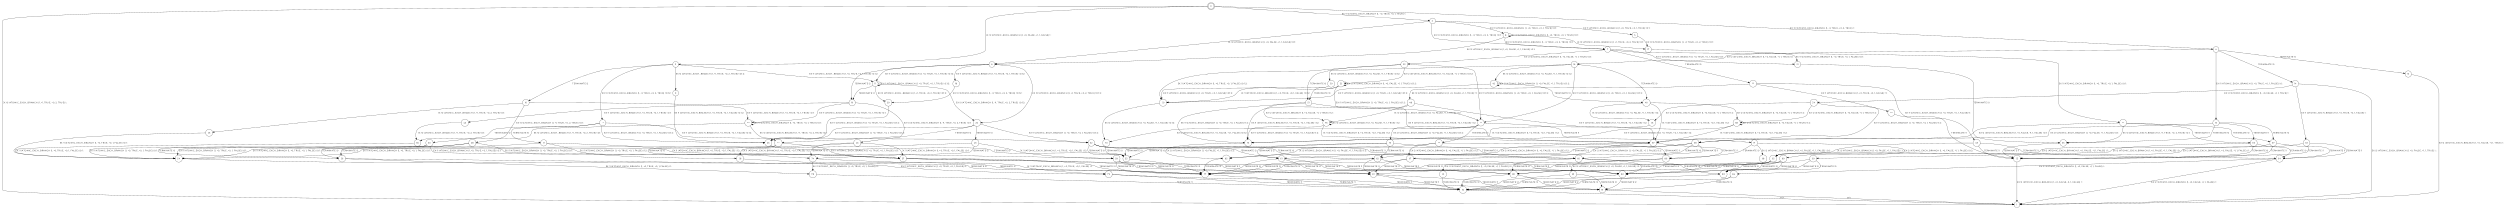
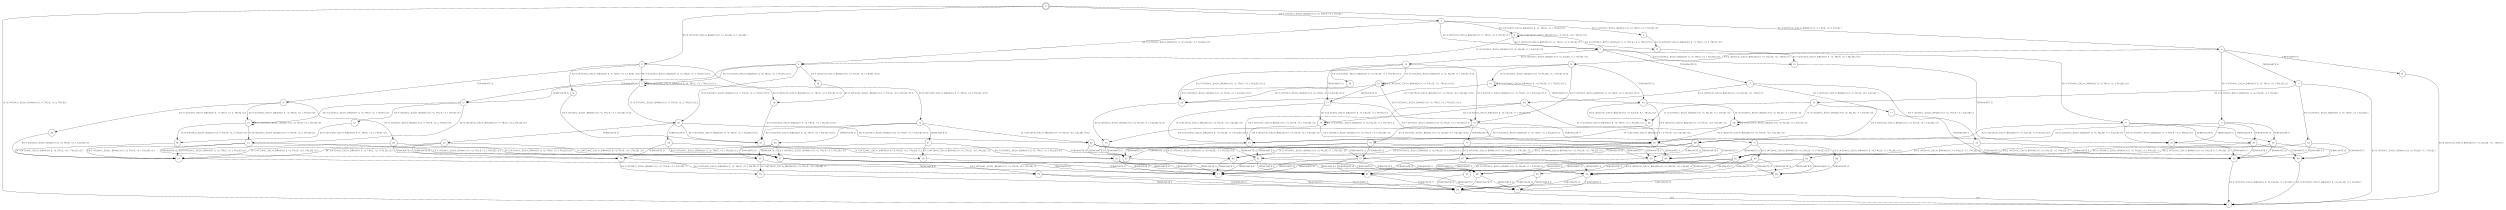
node "84": removed
